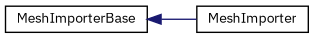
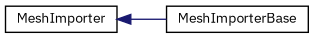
edge "MeshImporter" -> "MeshImporterBase": reversed
